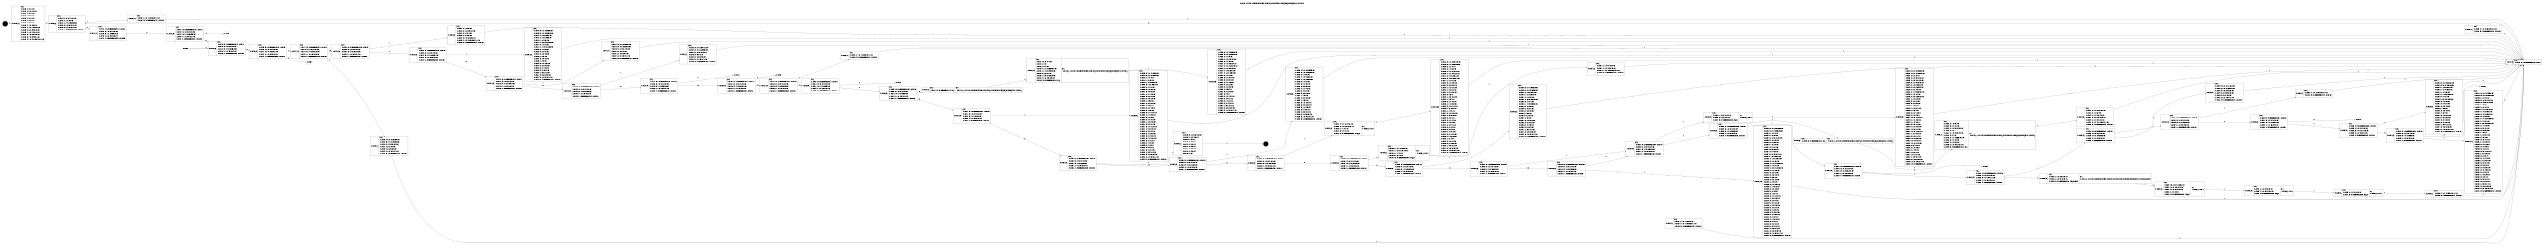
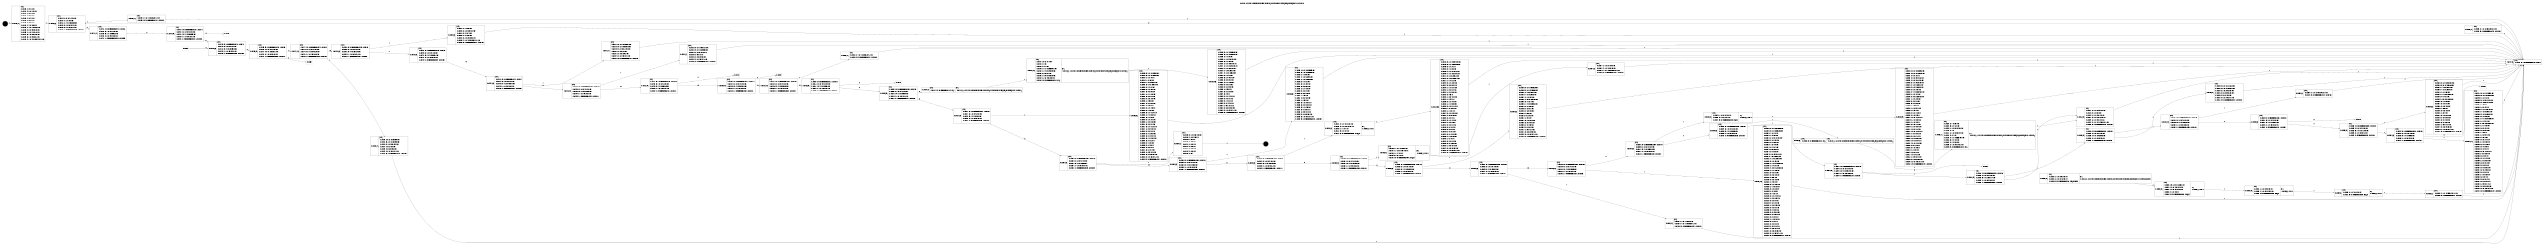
node "0x401a57 [88]": removed
edge "0x401907 [25]" -> "0x401939 [25]": now "0x401907 [25]" -> "0x4020f2 [19]"
edge "0x401984 [25]" -> "0x40208d [13]": now "0x401984 [25]" -> "0x401f64 [33]"
